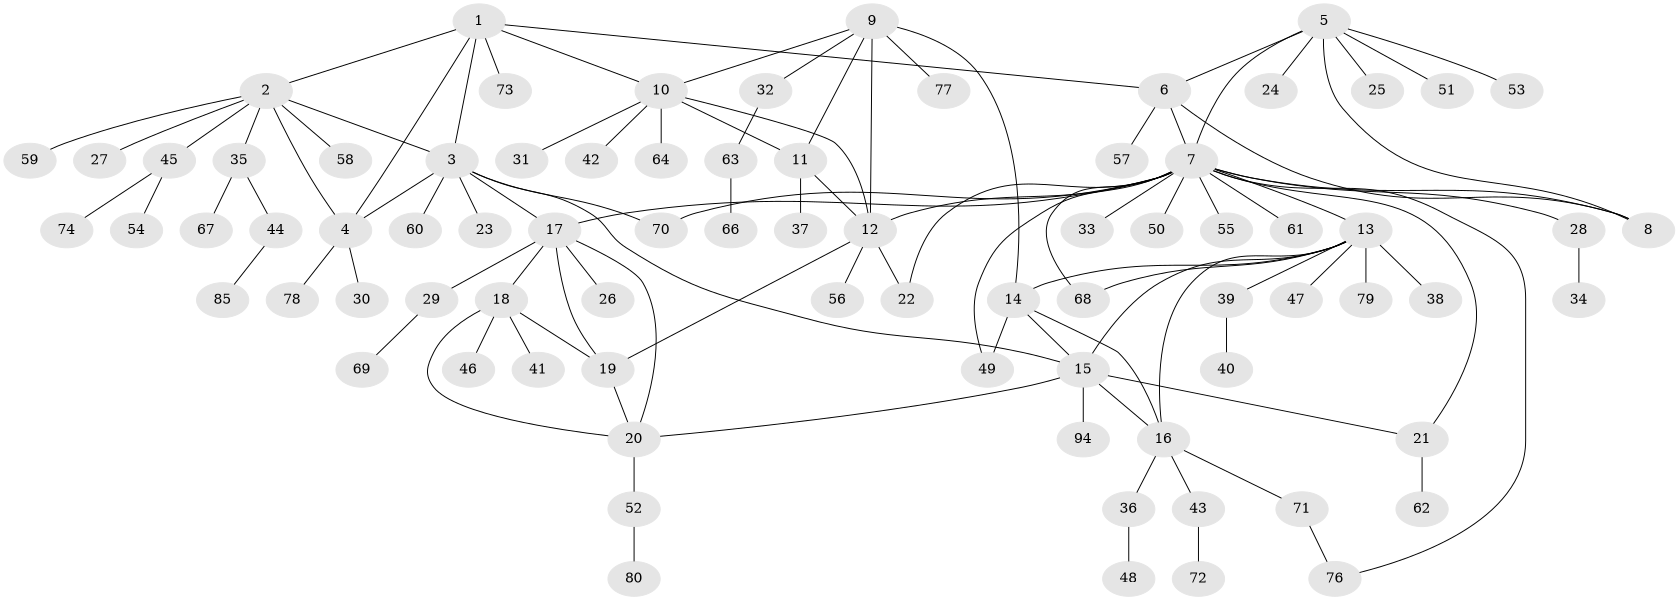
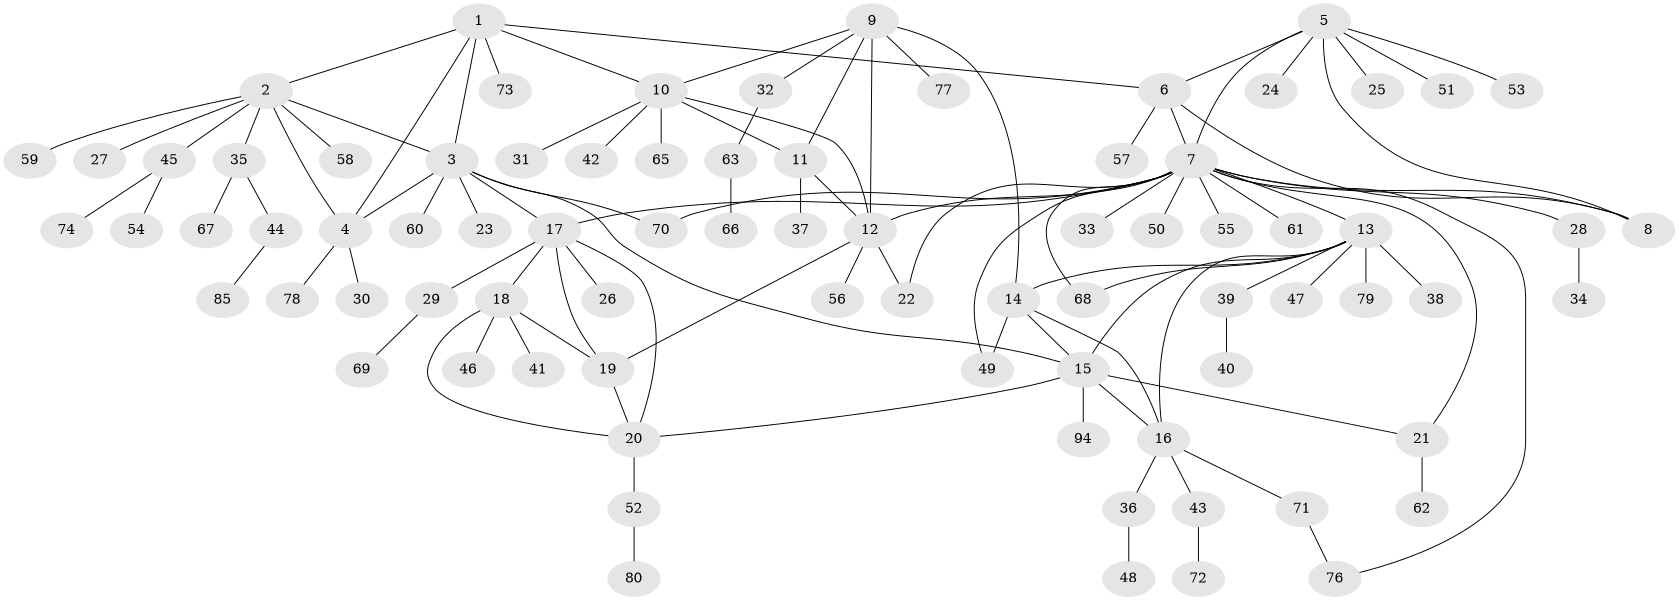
node "64": label "64" -> "65"
